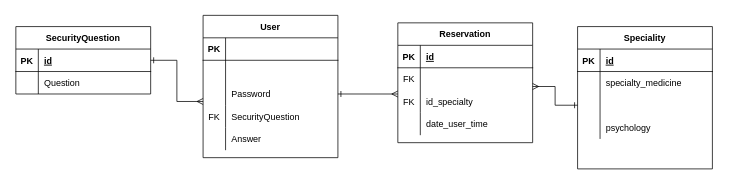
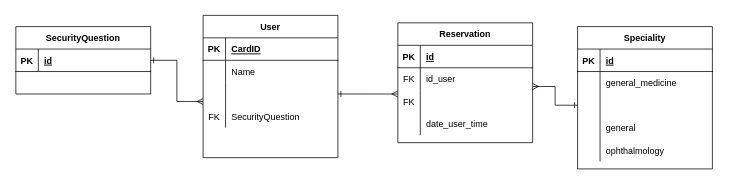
node "CardID": added
node "Name": added
node "id_user": added
node "Question": removed
node "specialty_medicine": label "specialty_medicine" -> "general_medicine"
node "Password": removed
node "id_specialty": removed
node "psychology": label "psychology" -> "general"
node "Answer": removed
node "ophthalmology": added
